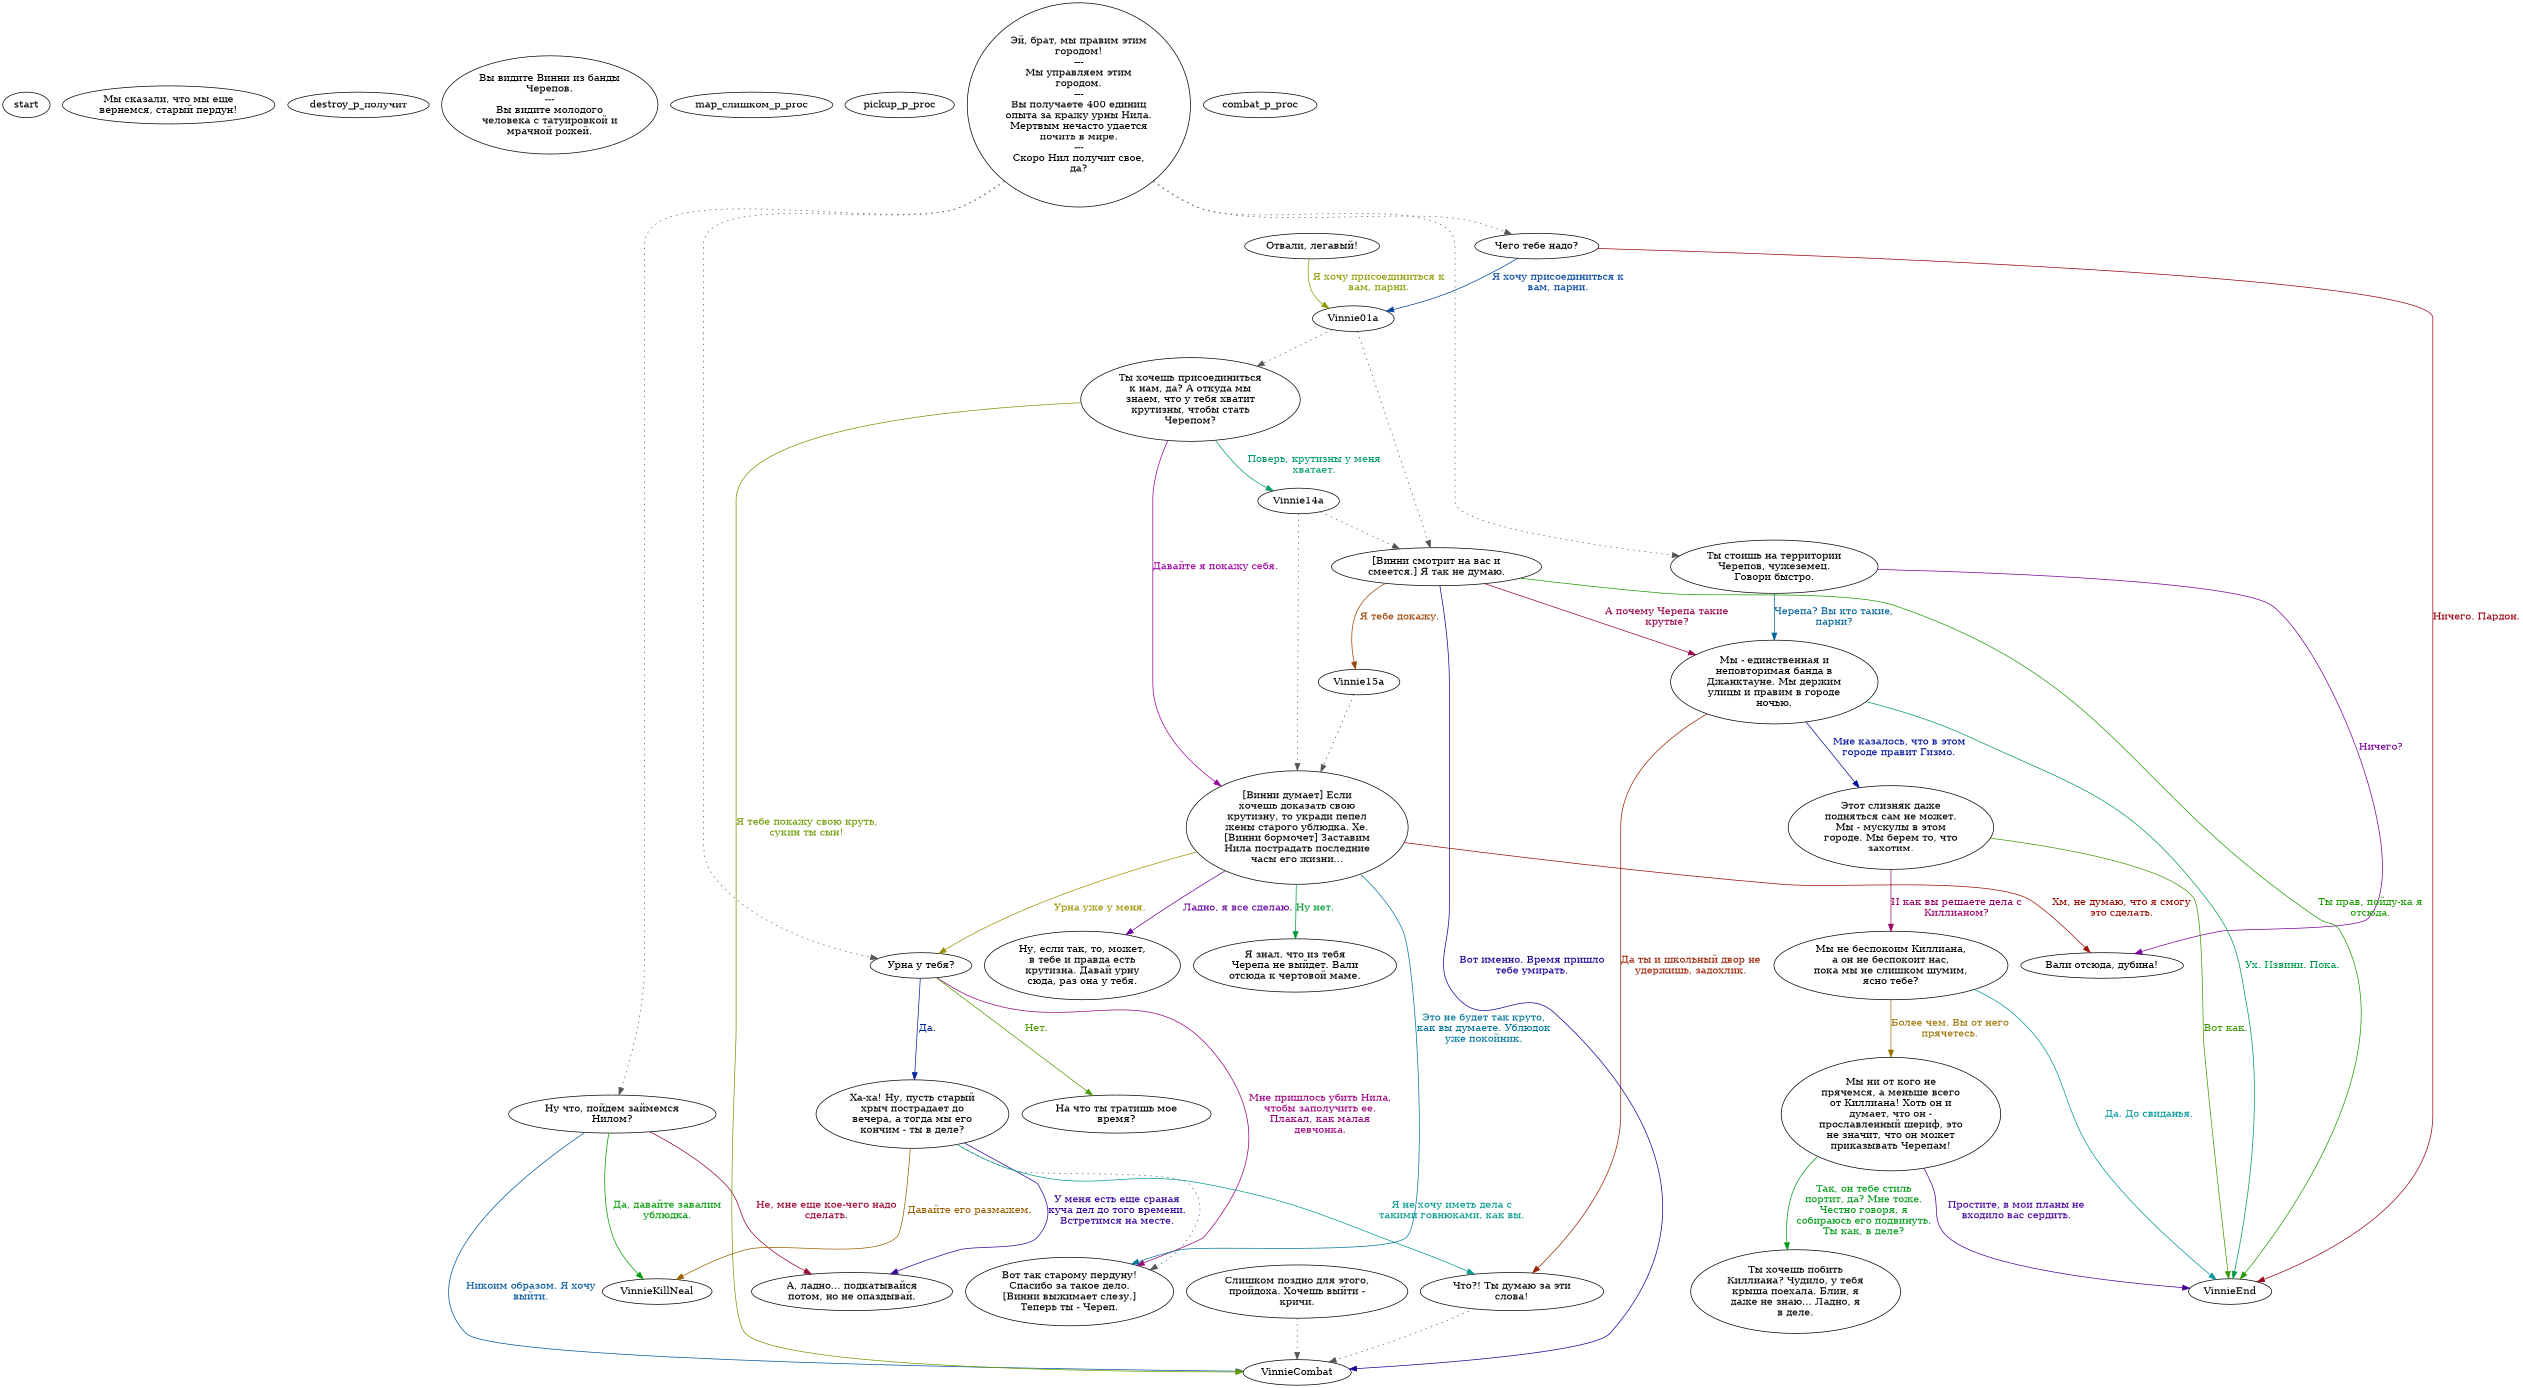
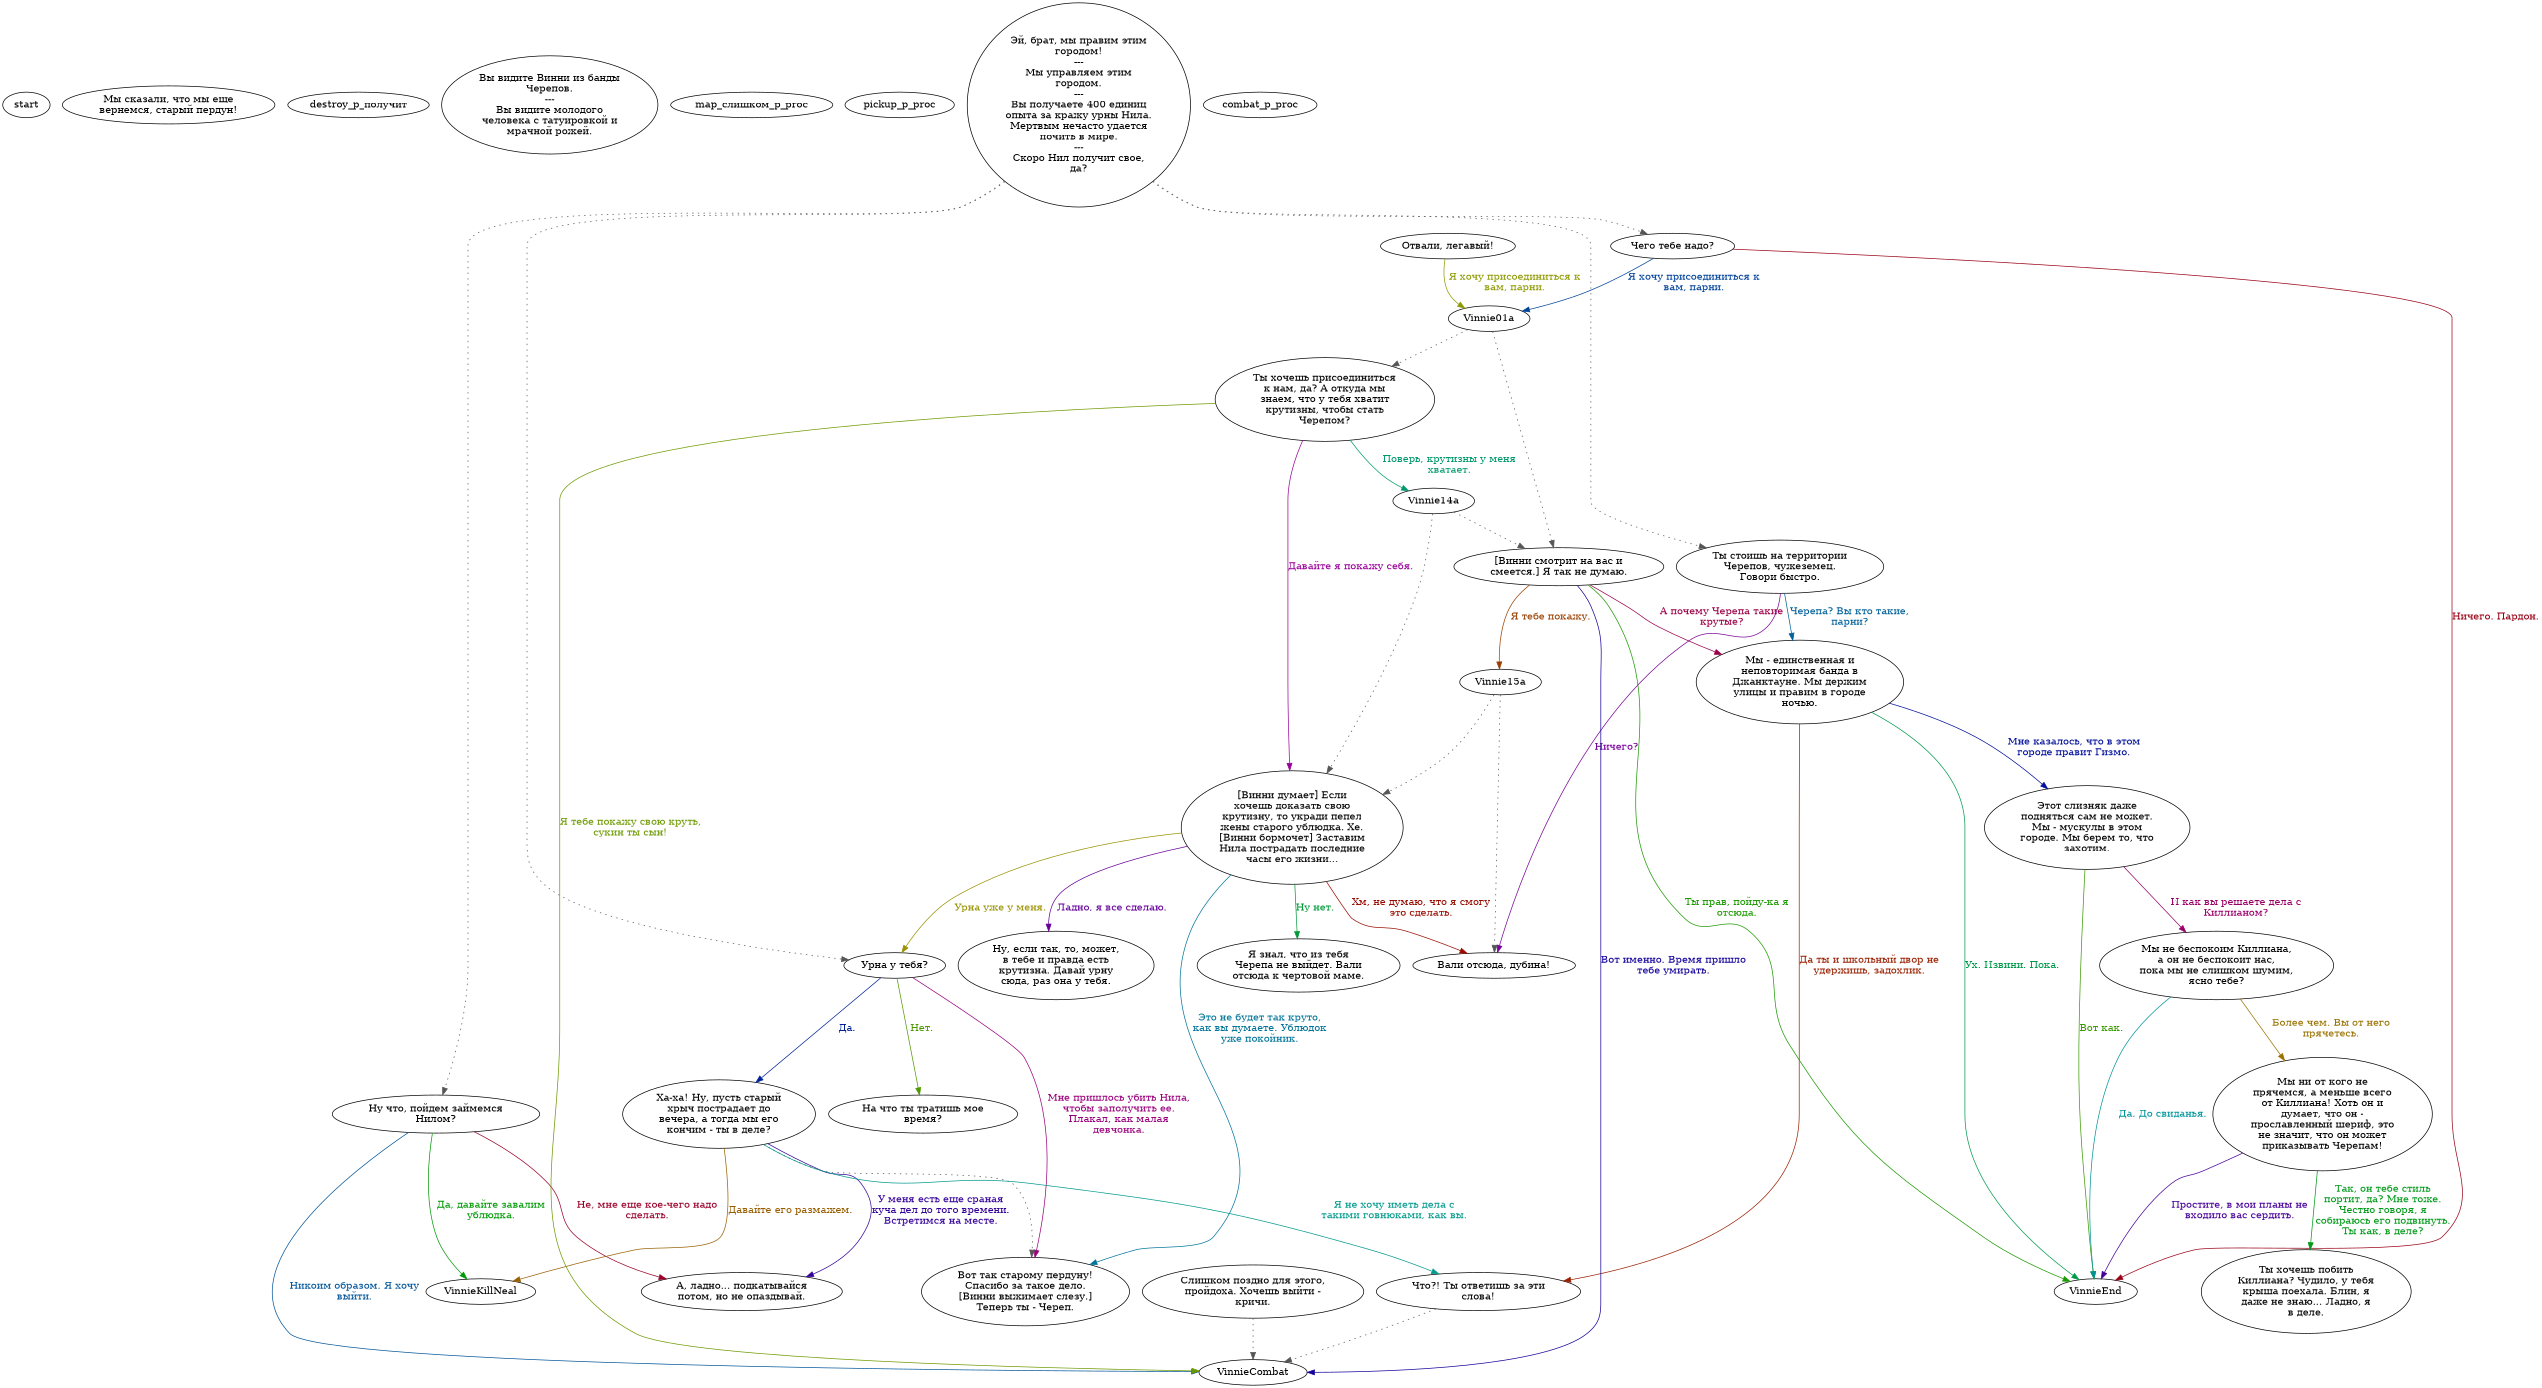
edge "[Винни смотрит на вас и смеется.] Я так не думаю." -> "Vinnie15a": label "Я тебе докажу." -> "Я тебе покажу."
edge "Vinnie15a" -> "Вали отсюда, дубина!": added
node "Что?! Ты думаю за эти слова!": label "Что?! Ты думаю за эти слова!" -> "Что?! Ты ответишь за эти слова!"
